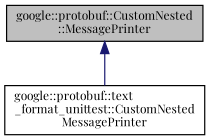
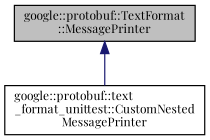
node "google::protobuf::CustomNested ::MessagePrinter": label "google::protobuf::CustomNested ::MessagePrinter" -> "google::protobuf::TextFormat ::MessagePrinter"
